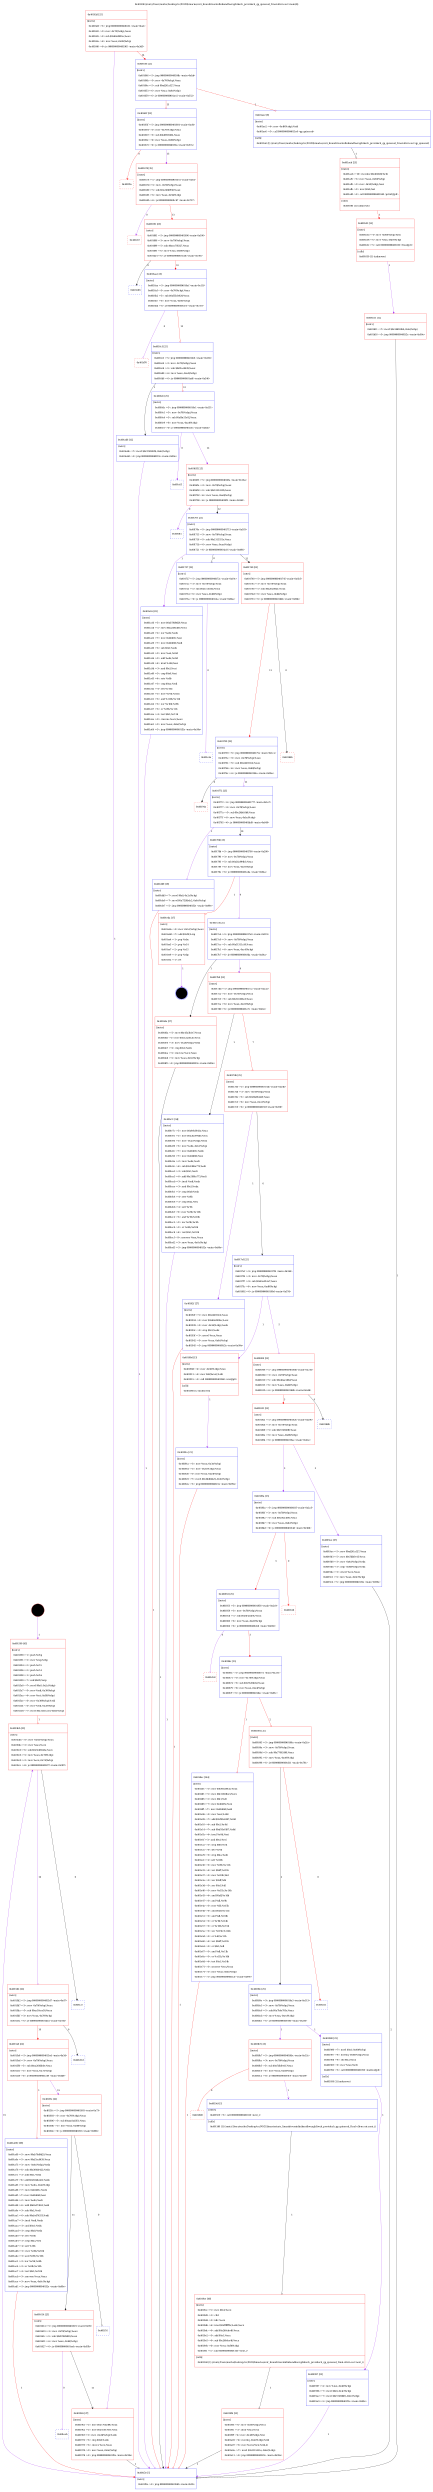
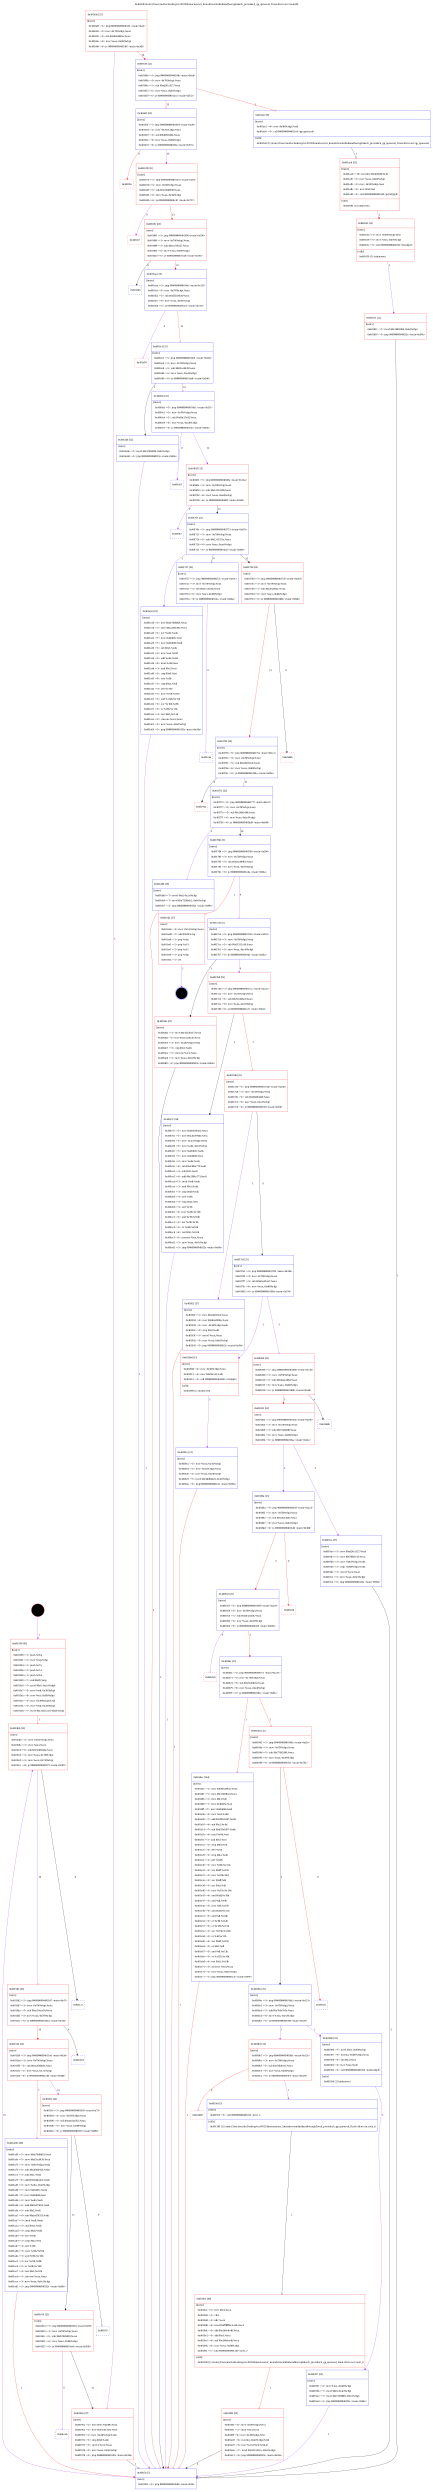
edge "0x4019ce [40]" -> "0x4019f6 [32]": color black -> red
